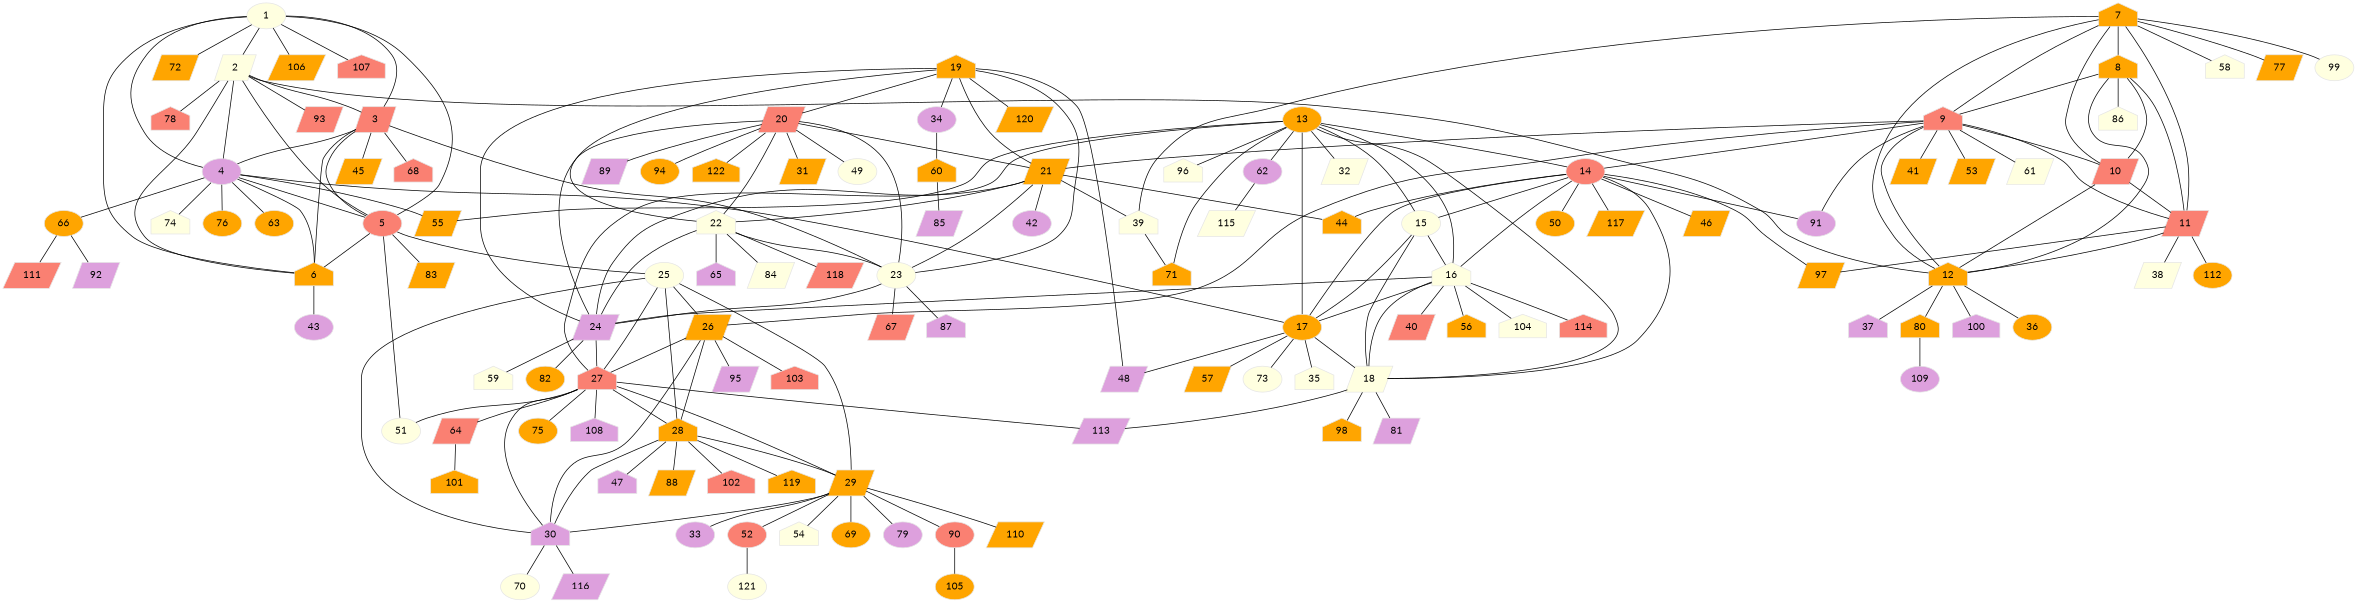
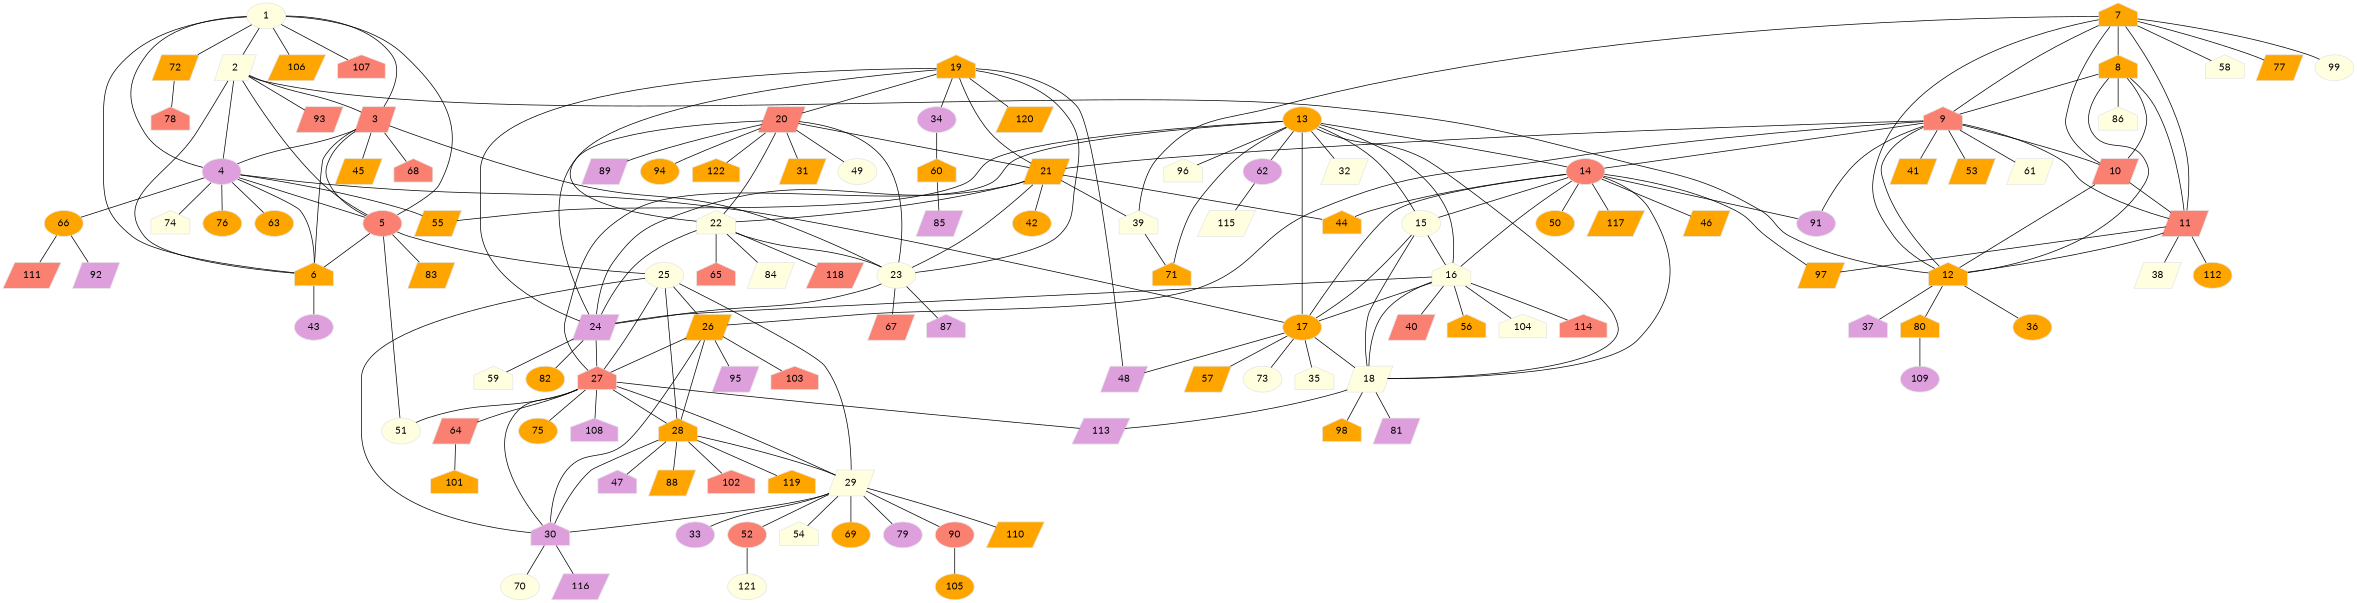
edge "2" -- "78": now "72" -- "78"
node "42": fillcolor plum -> orange
node "65": fillcolor plum -> salmon
node "100": removed
node "29": fillcolor orange -> lightyellow
